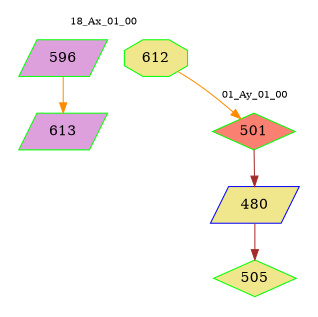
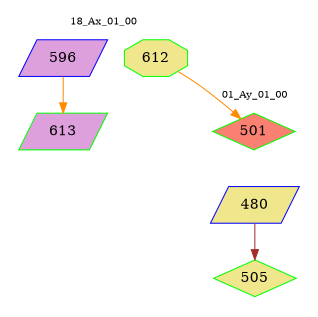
node "596": color green -> blue
edge "501" -> "480": removed
